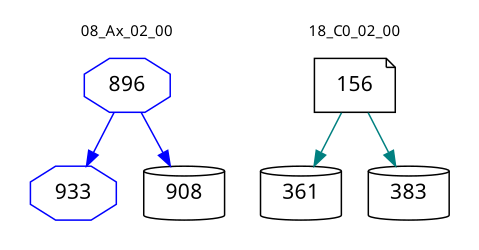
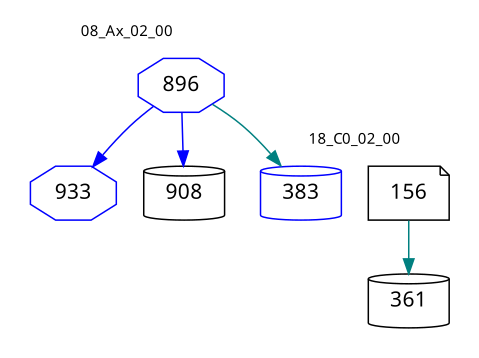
edge "156" -> "383": now "896" -> "383"
node "383": color black -> blue
